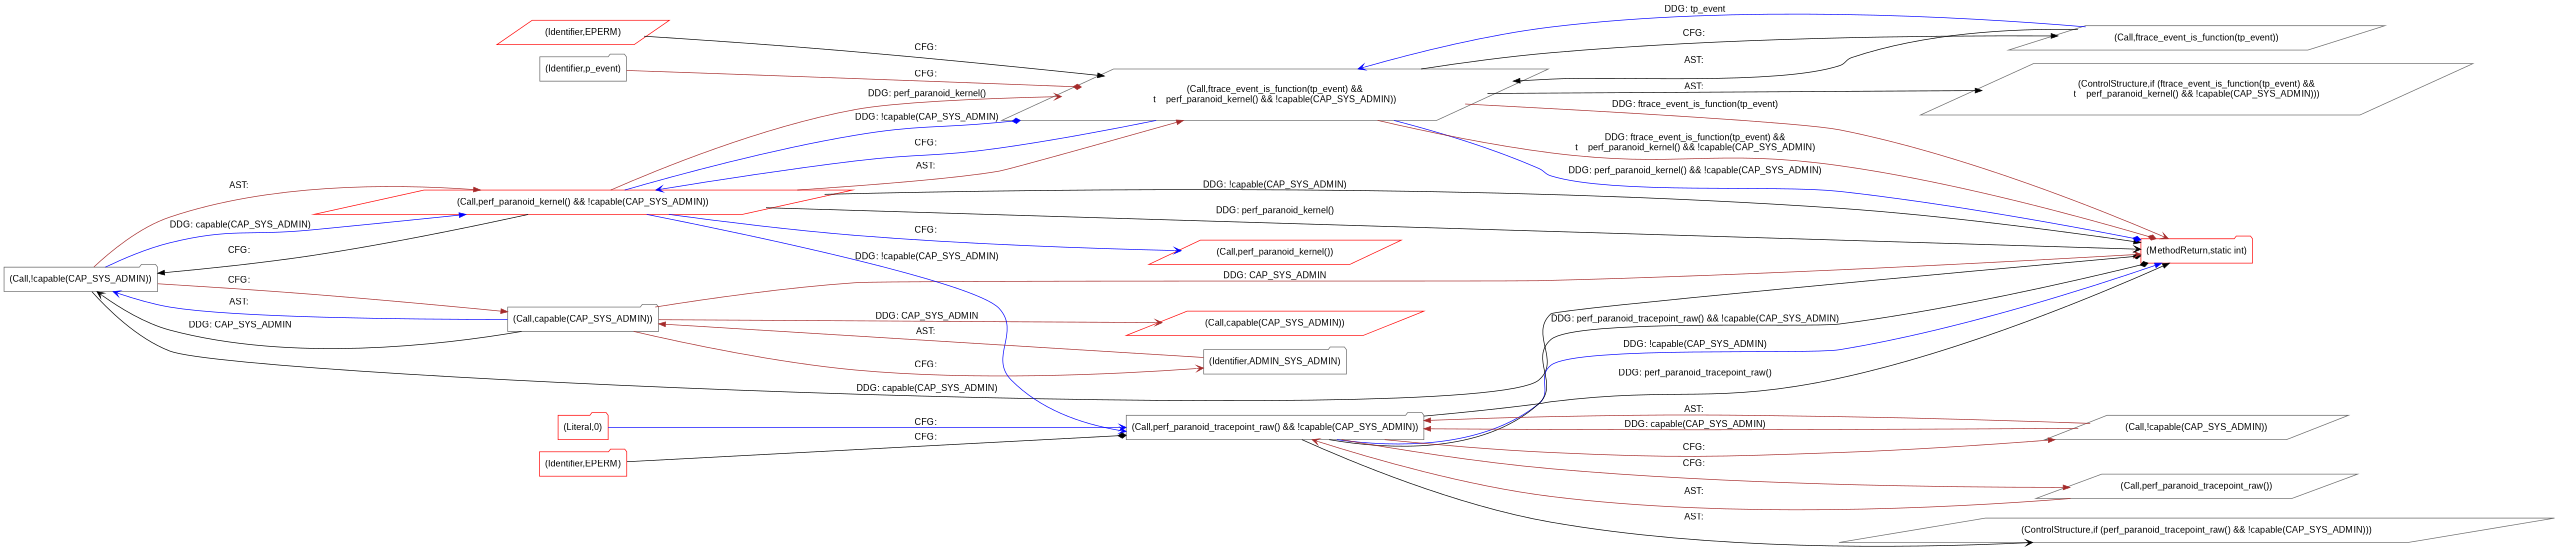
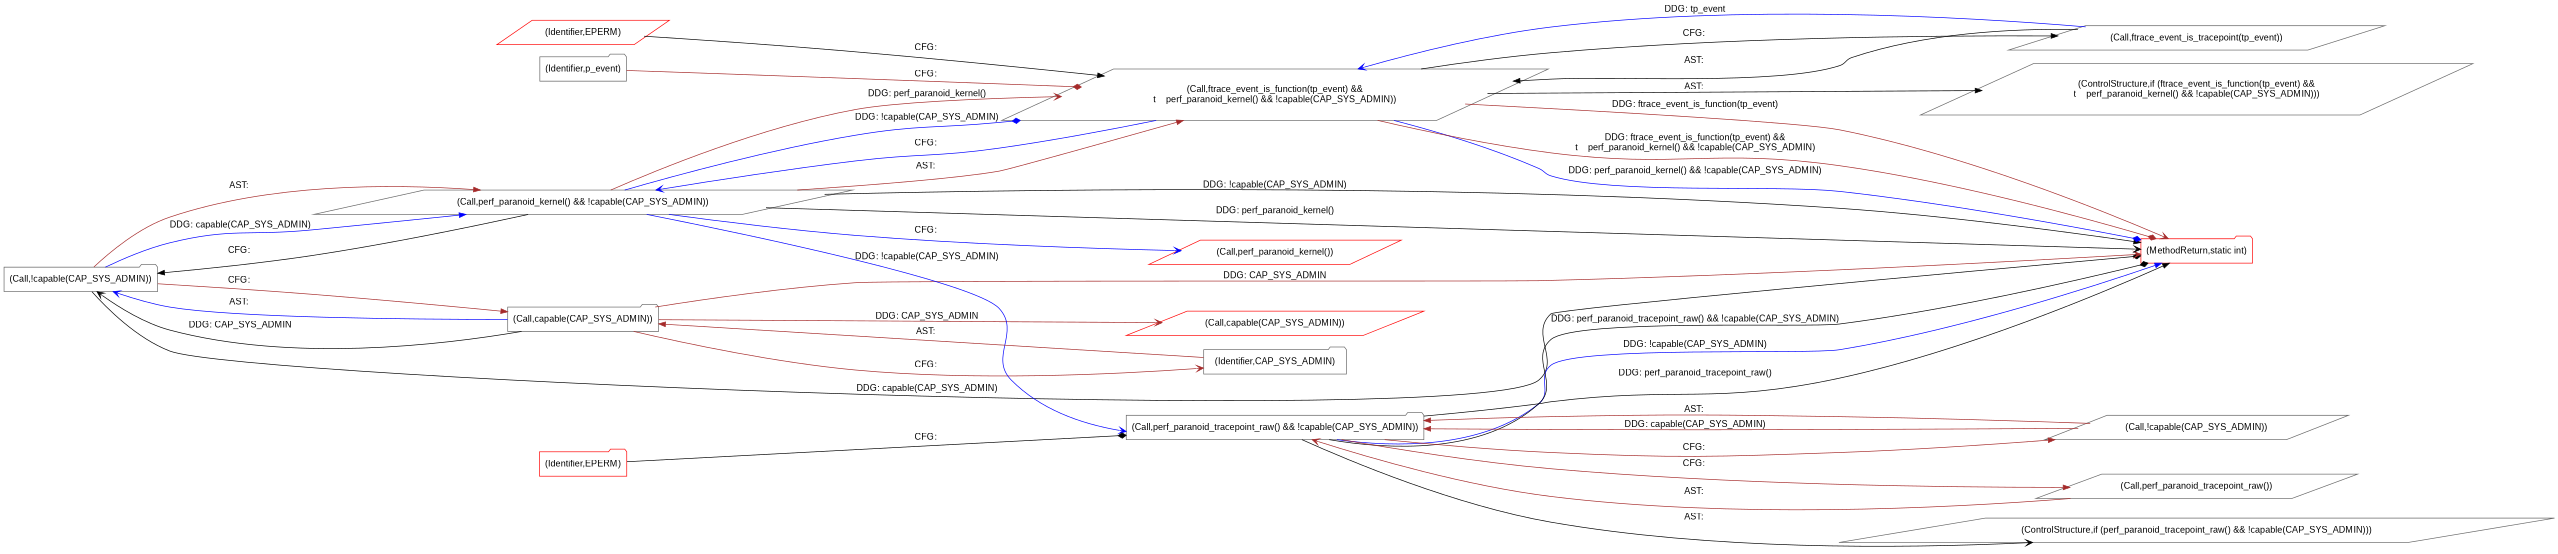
node "(Call,ftrace_event_is_function(tp_event))": label "(Call,ftrace_event_is_function(tp_event))" -> "(Call,ftrace_event_is_tracepoint(tp_event))"
node "(Call,perf_paranoid_kernel() && !capable(CAP_SYS_ADMIN))": color red -> gray40
node "(Identifier,ADMIN_SYS_ADMIN)": label "(Identifier,ADMIN_SYS_ADMIN)" -> "(Identifier,CAP_SYS_ADMIN)"
node "(Literal,0)": removed
